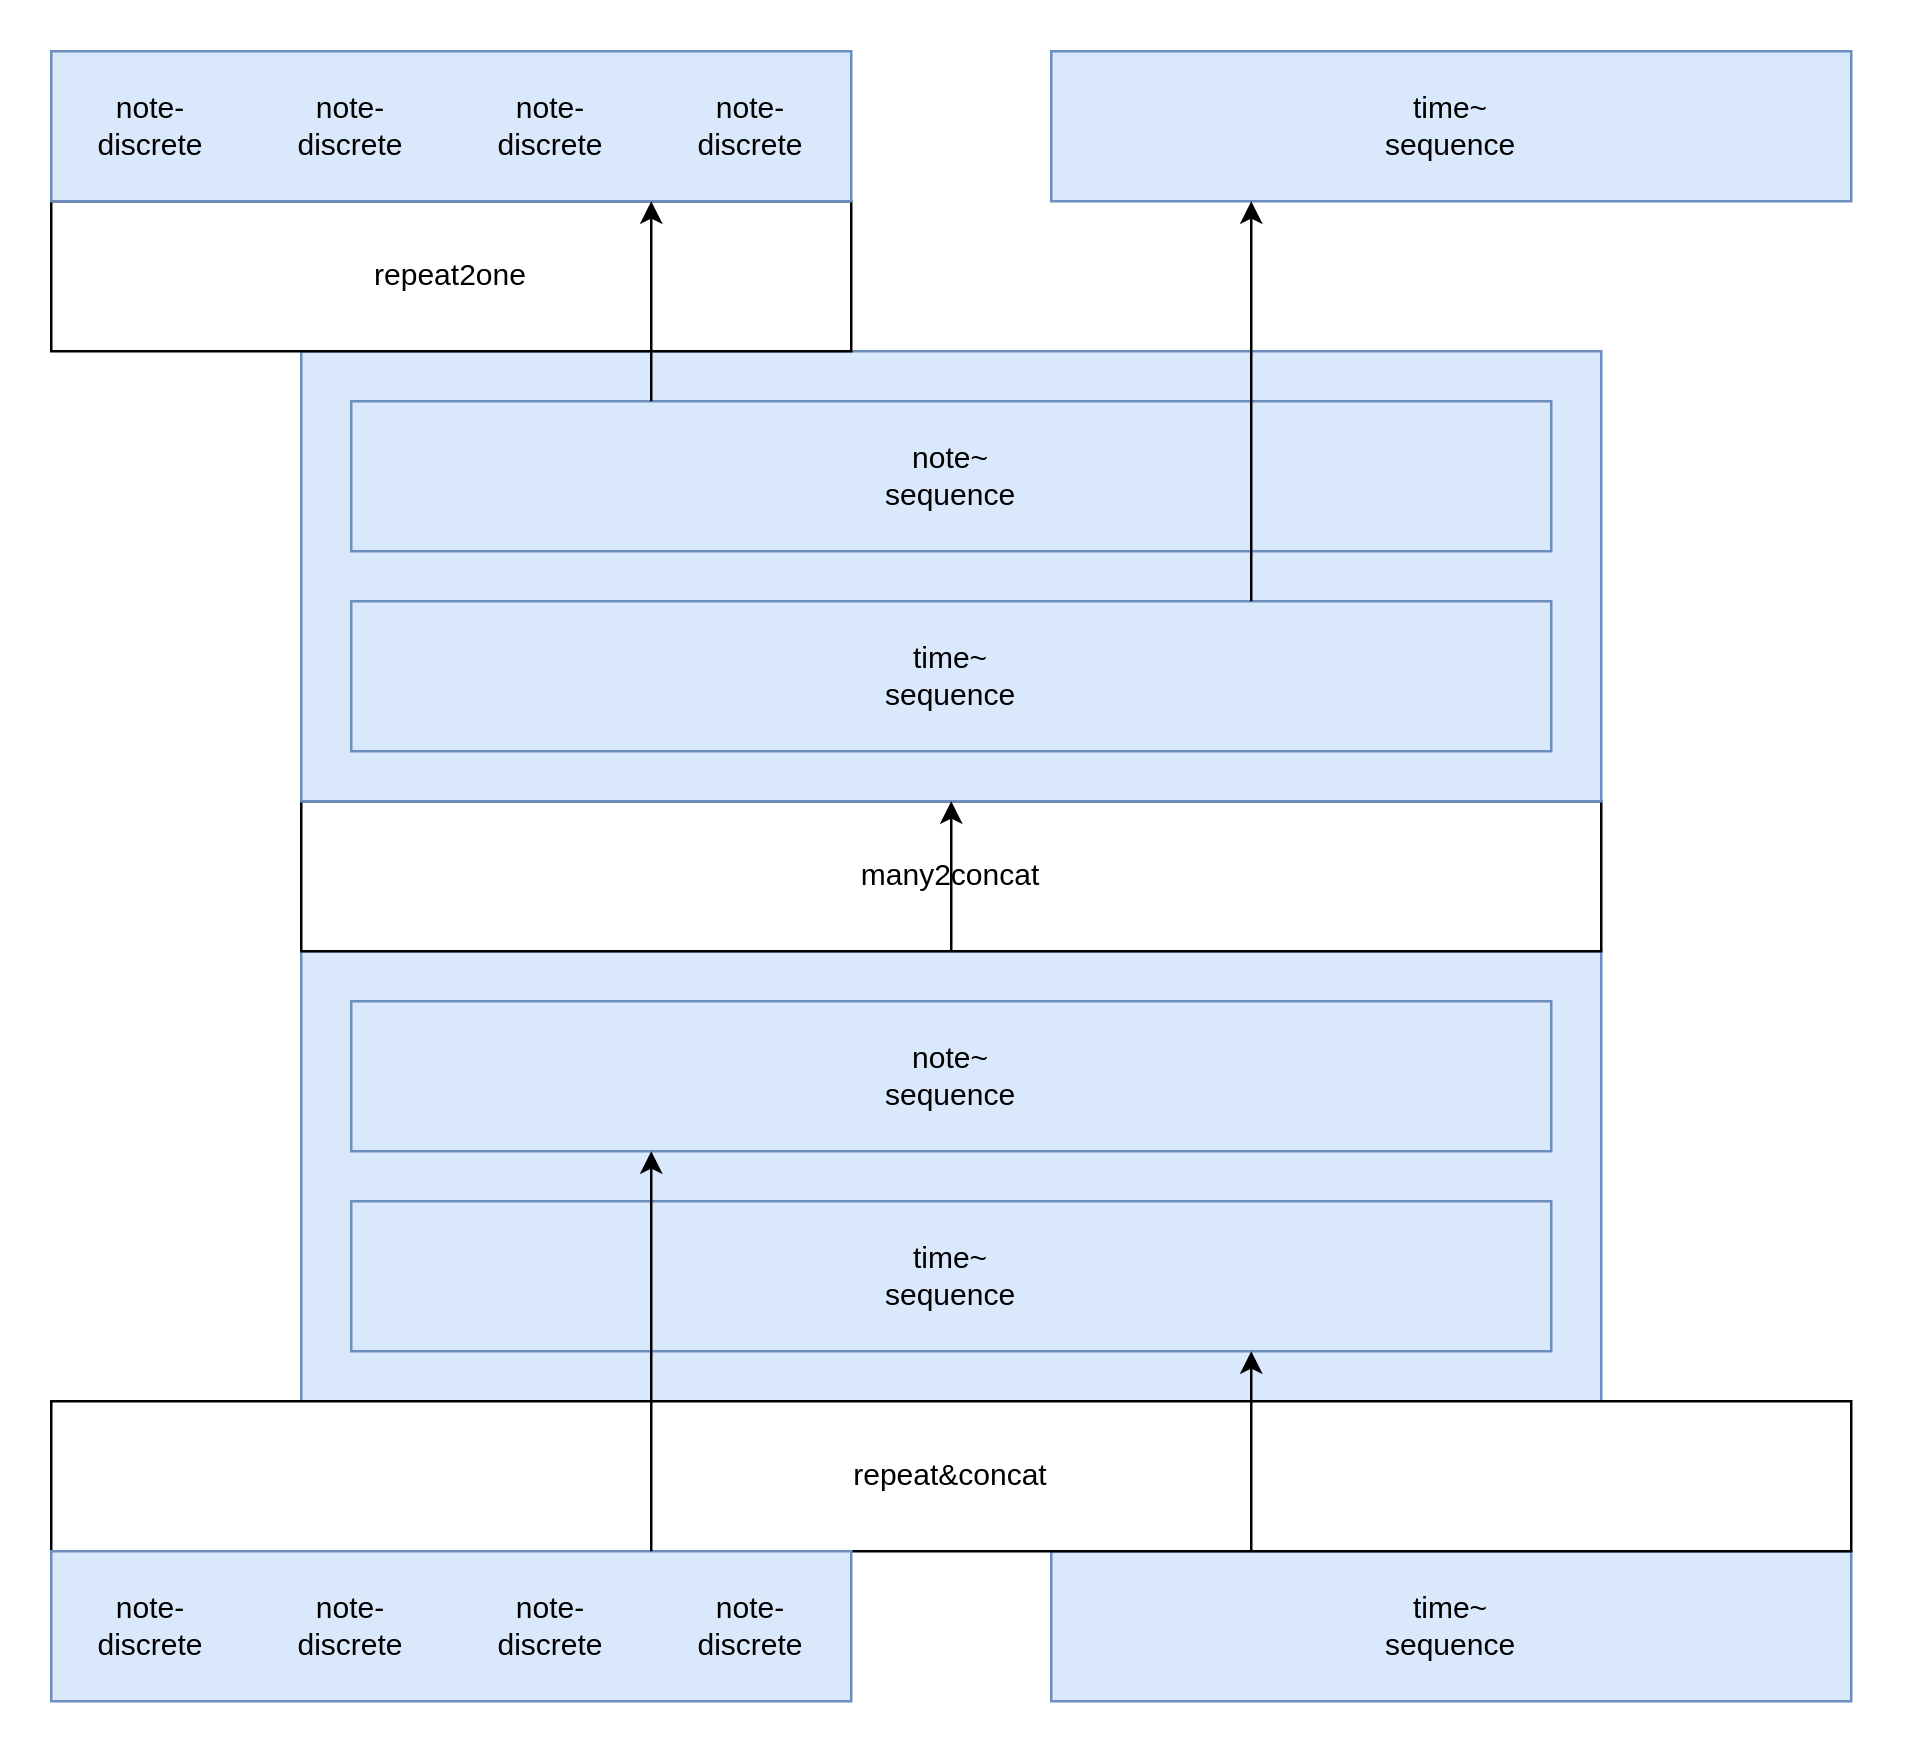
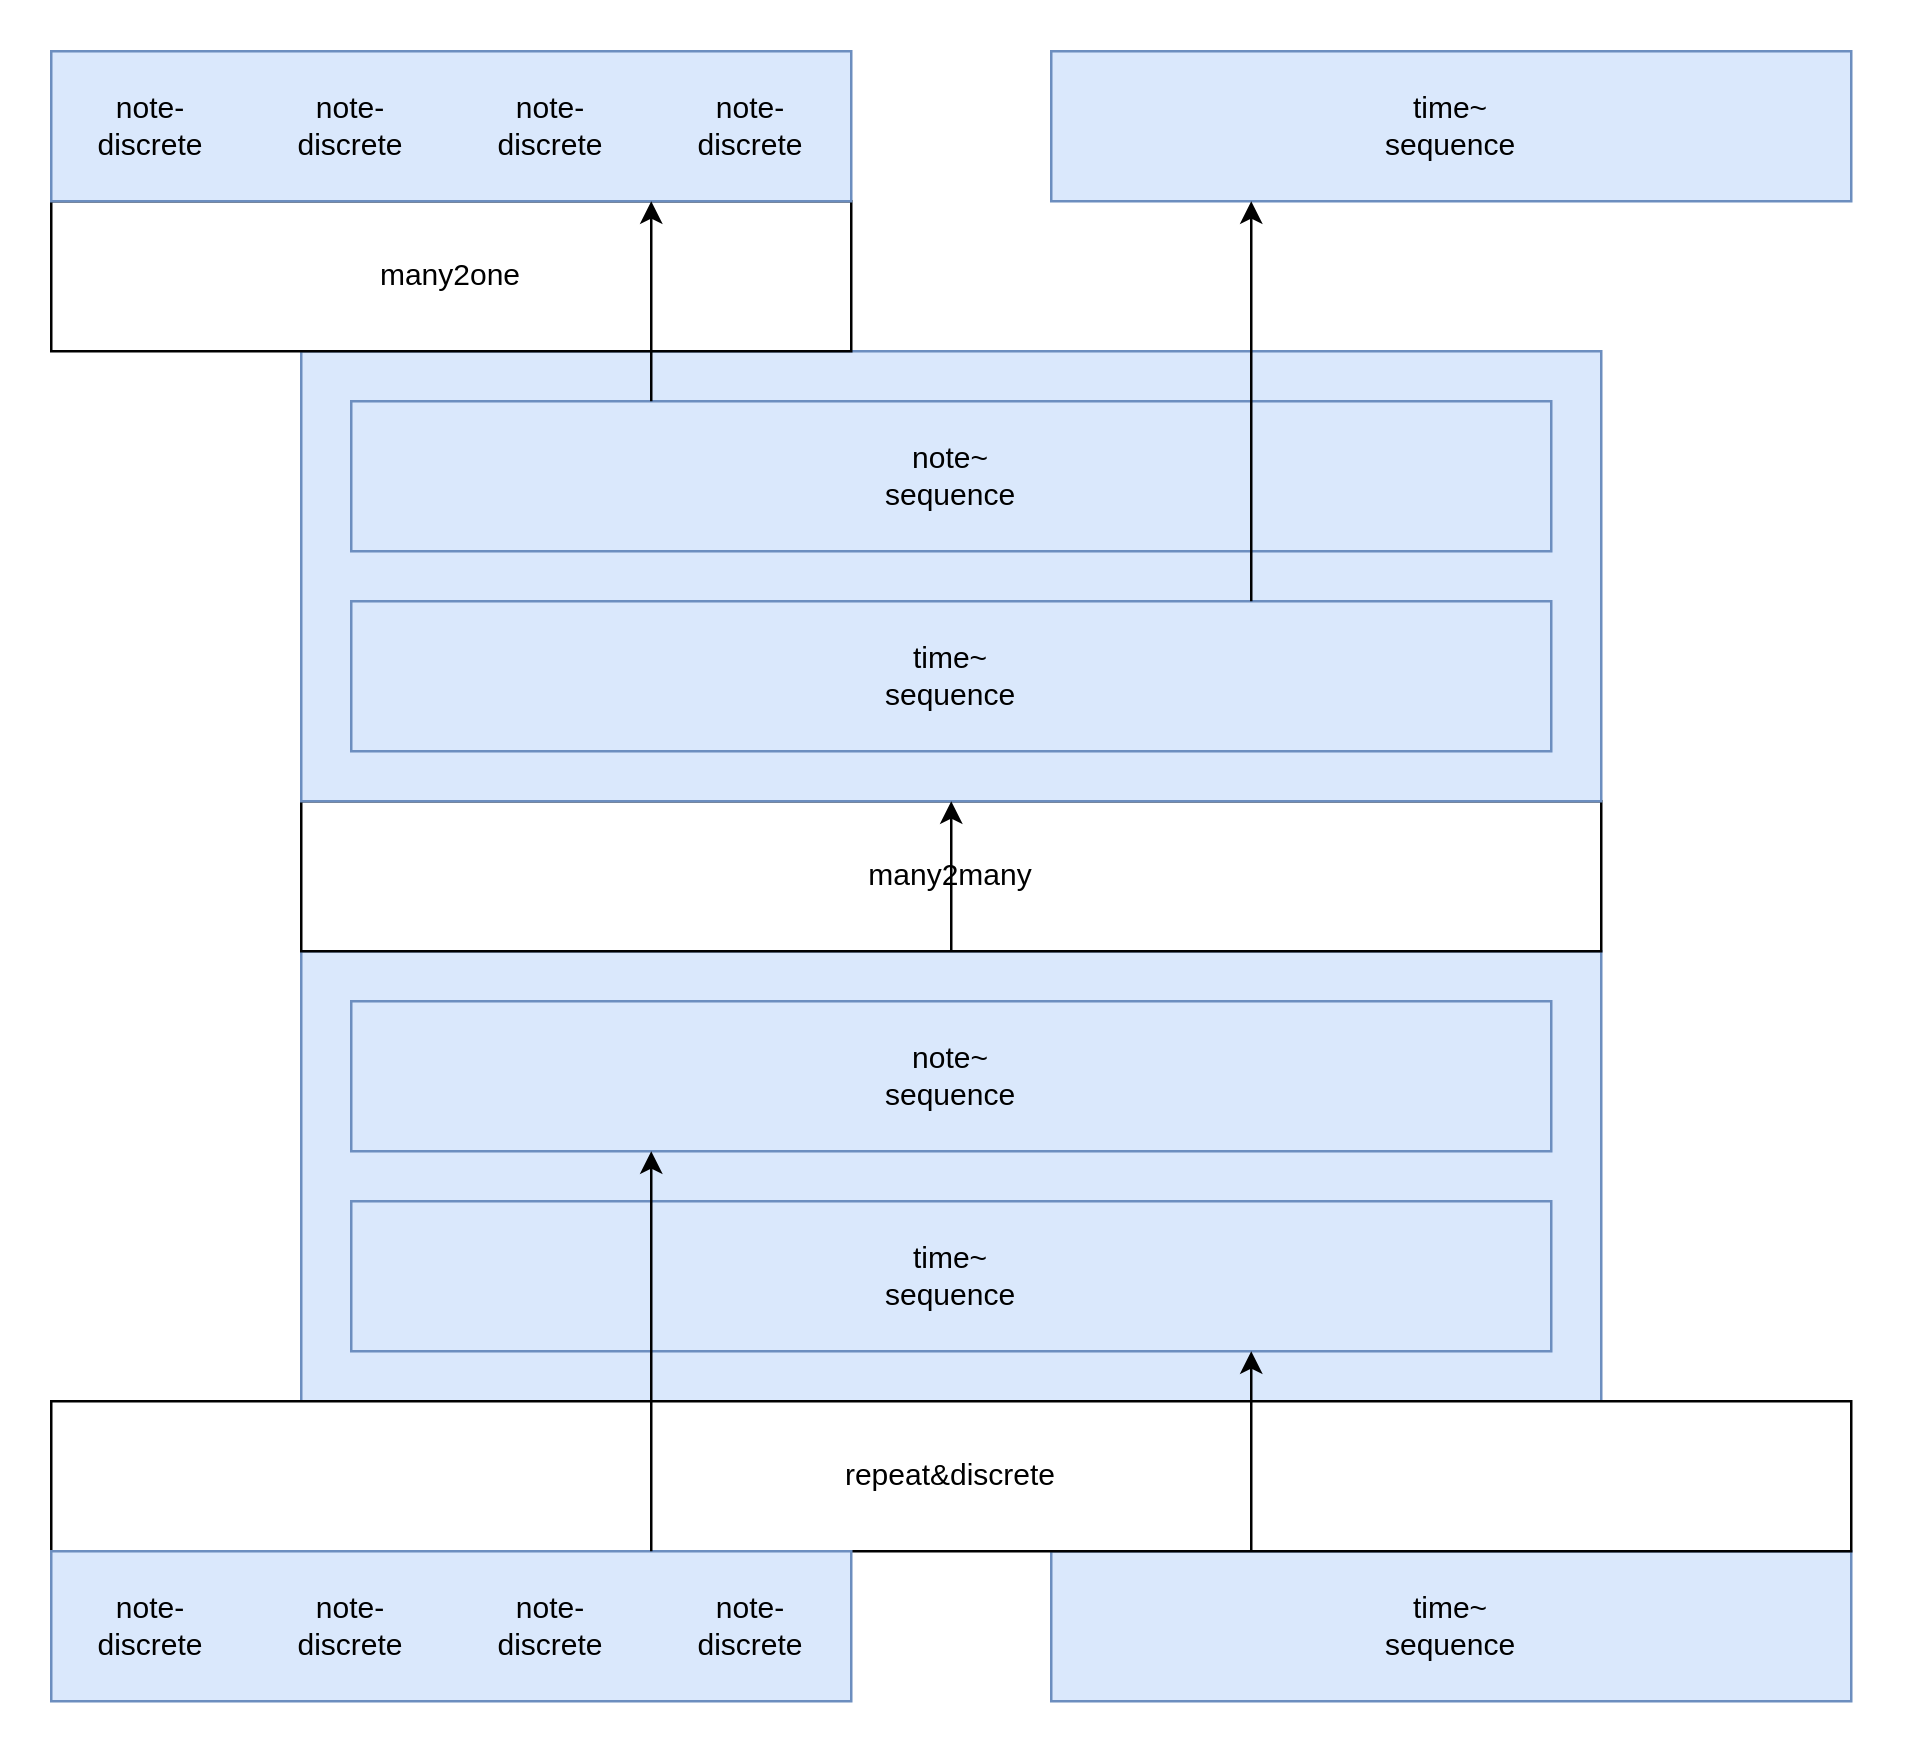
node "repeat2one": label "repeat2one" -> "many2one"
node "many2concat": label "many2concat" -> "many2many"
node "repeat&concat": label "repeat&concat" -> "repeat&discrete"
